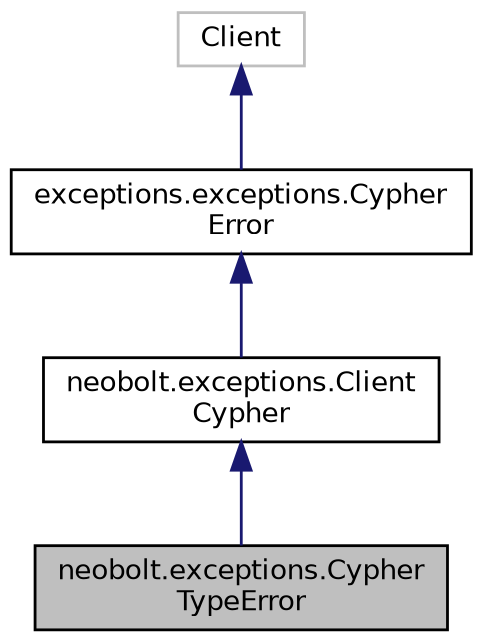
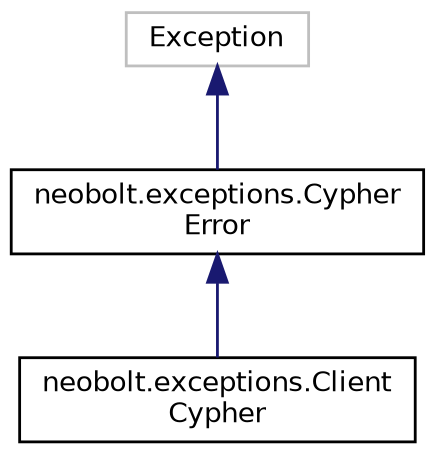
node "Client": label "Client" -> "Exception"
node "exceptions.exceptions.Cypher Error": label "exceptions.exceptions.Cypher Error" -> "neobolt.exceptions.Cypher Error"
node "neobolt.exceptions.Cypher TypeError": removed
